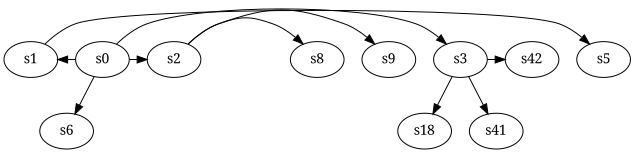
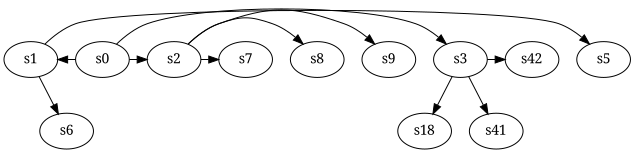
node "s7": added
edge "s0" -> "s6": now "s1" -> "s6"
